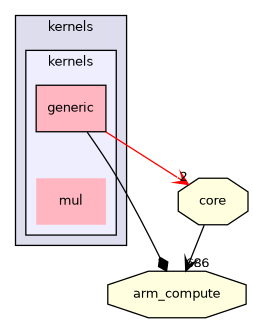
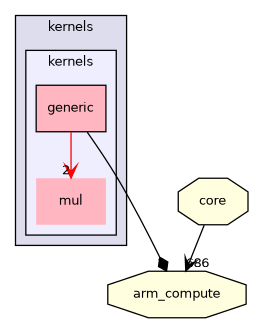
edge "generic" -> "core": now "generic" -> "mul"
